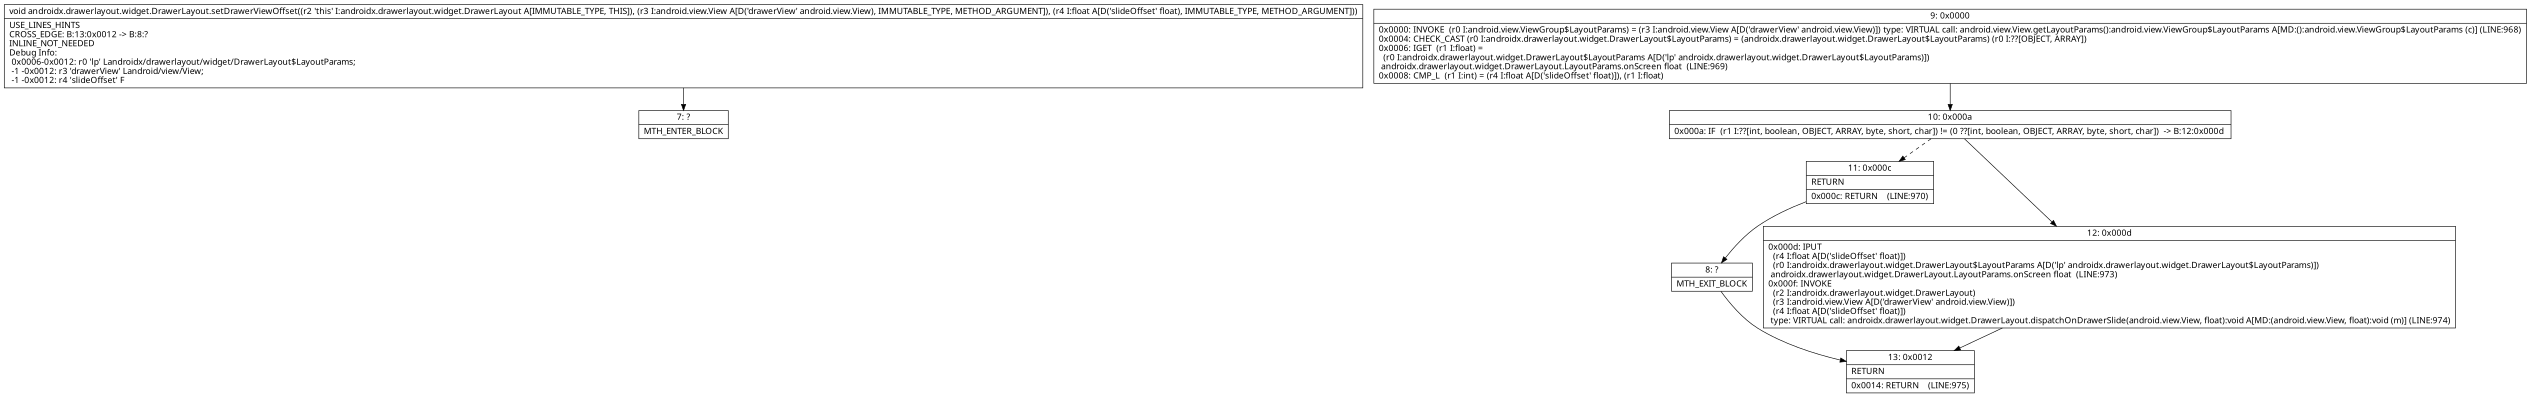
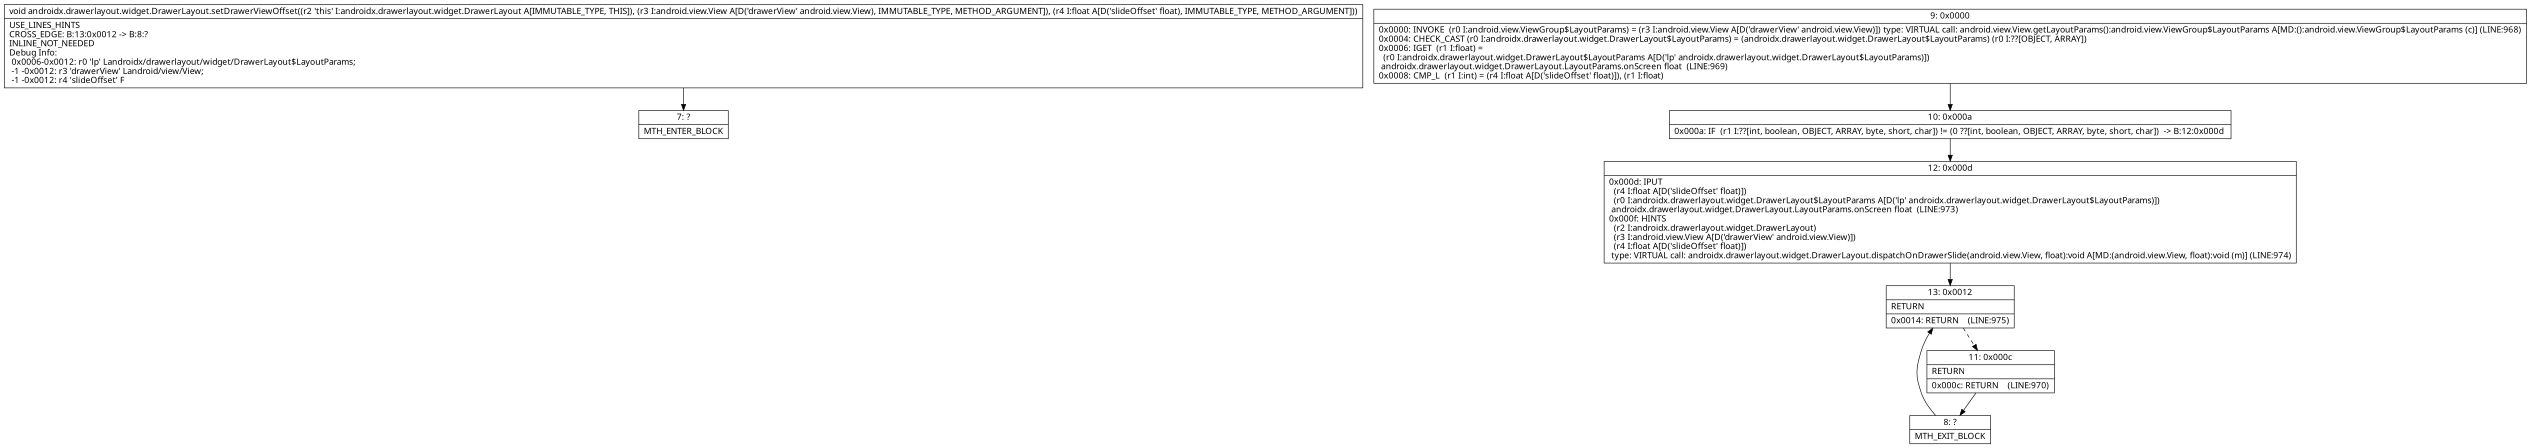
edge "10: 0x000a" -> "11: 0x000c": now "13: 0x0012" -> "11: 0x000c"
node "12: 0x000d": text "0x000f: INVOKE" -> "0x000f: HINTS"
